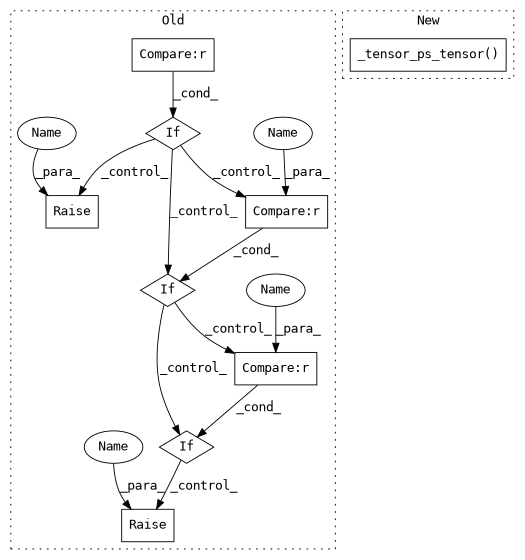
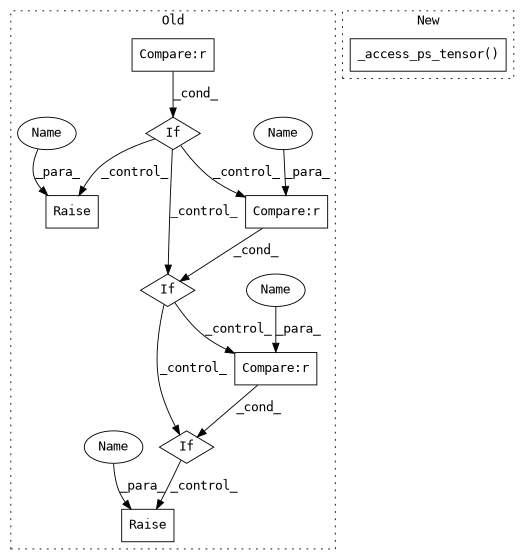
node "_tensor_ps_tensor()": label "_tensor_ps_tensor()" -> "_access_ps_tensor()"
